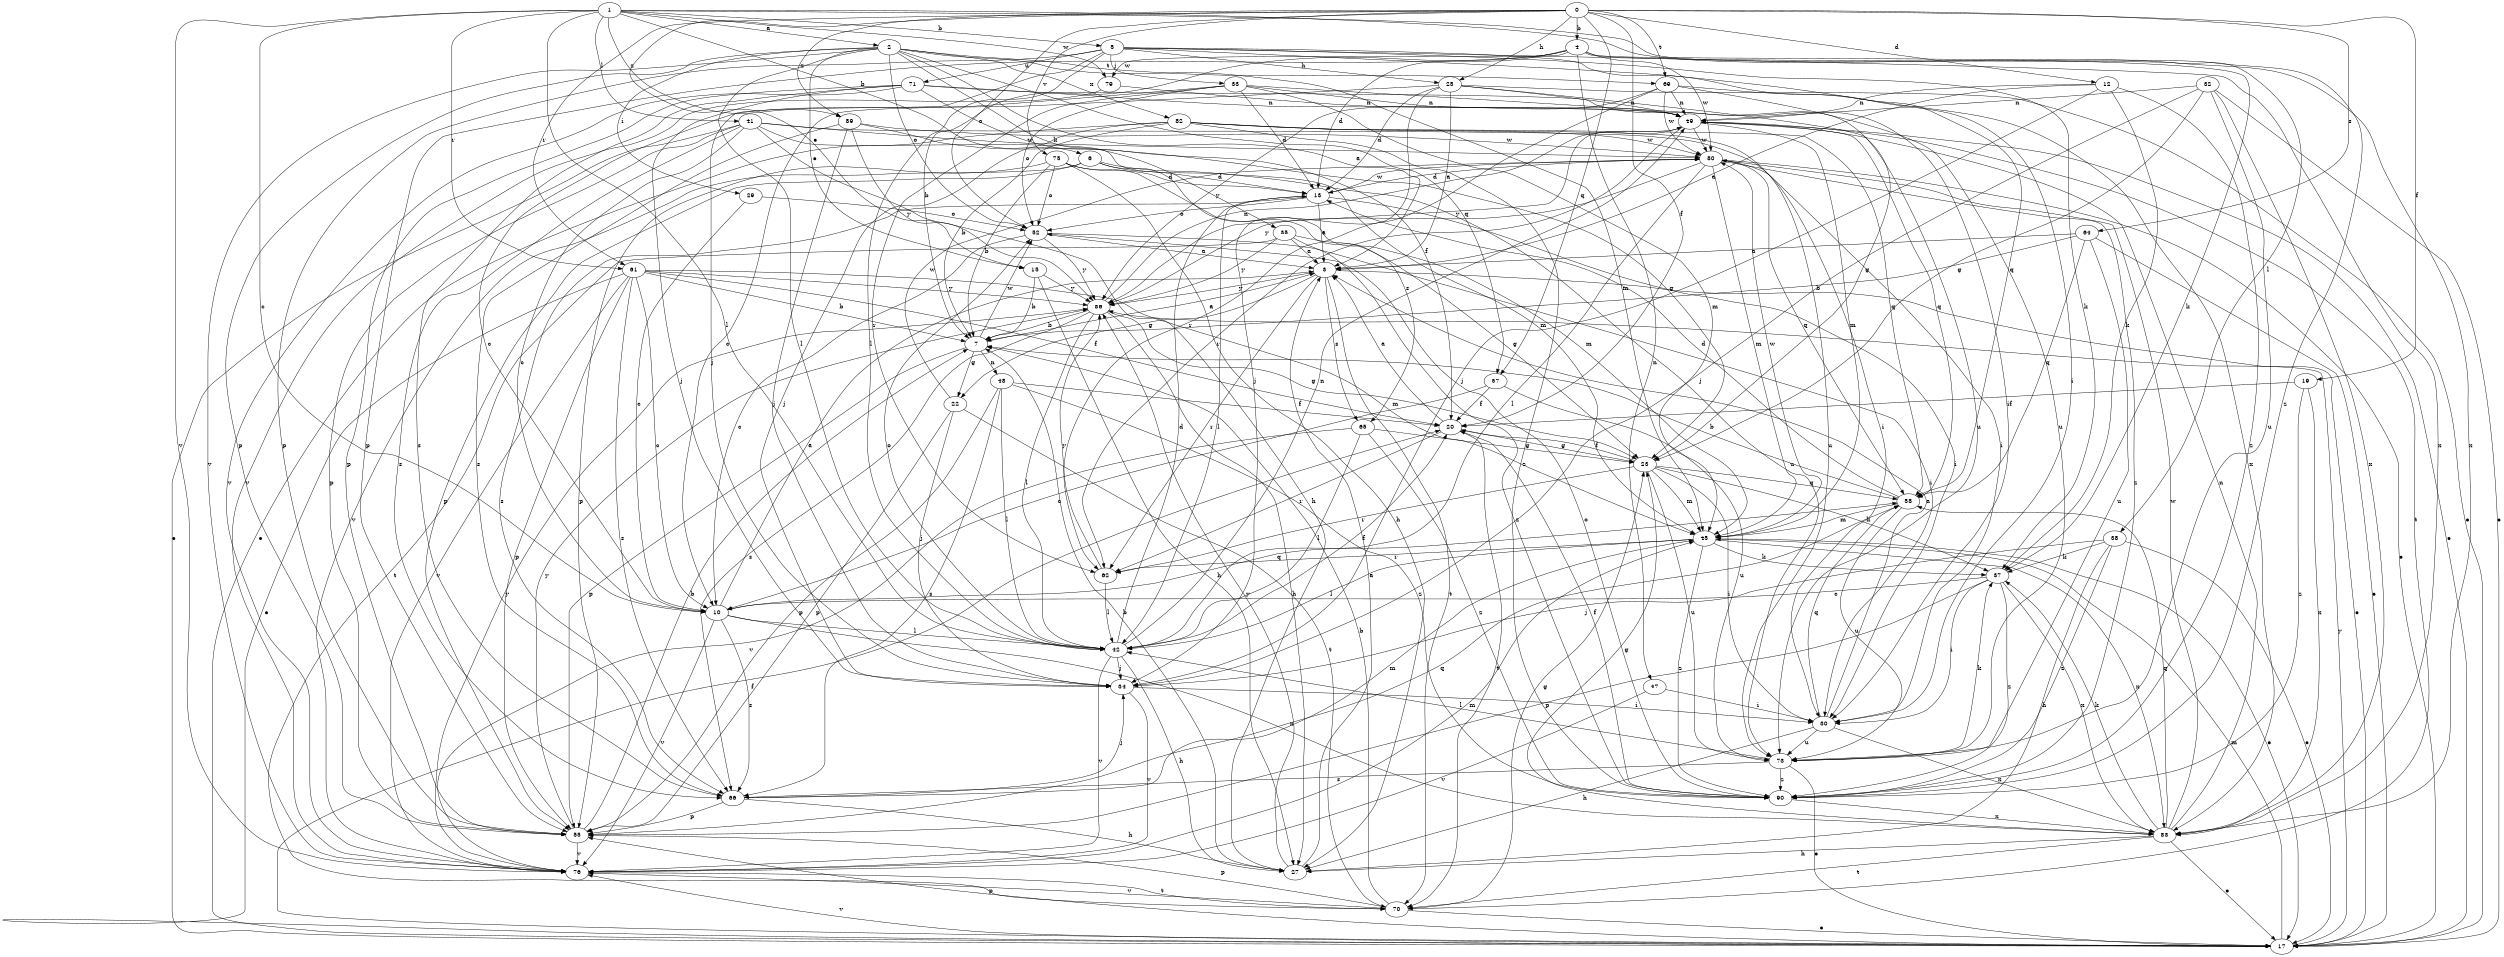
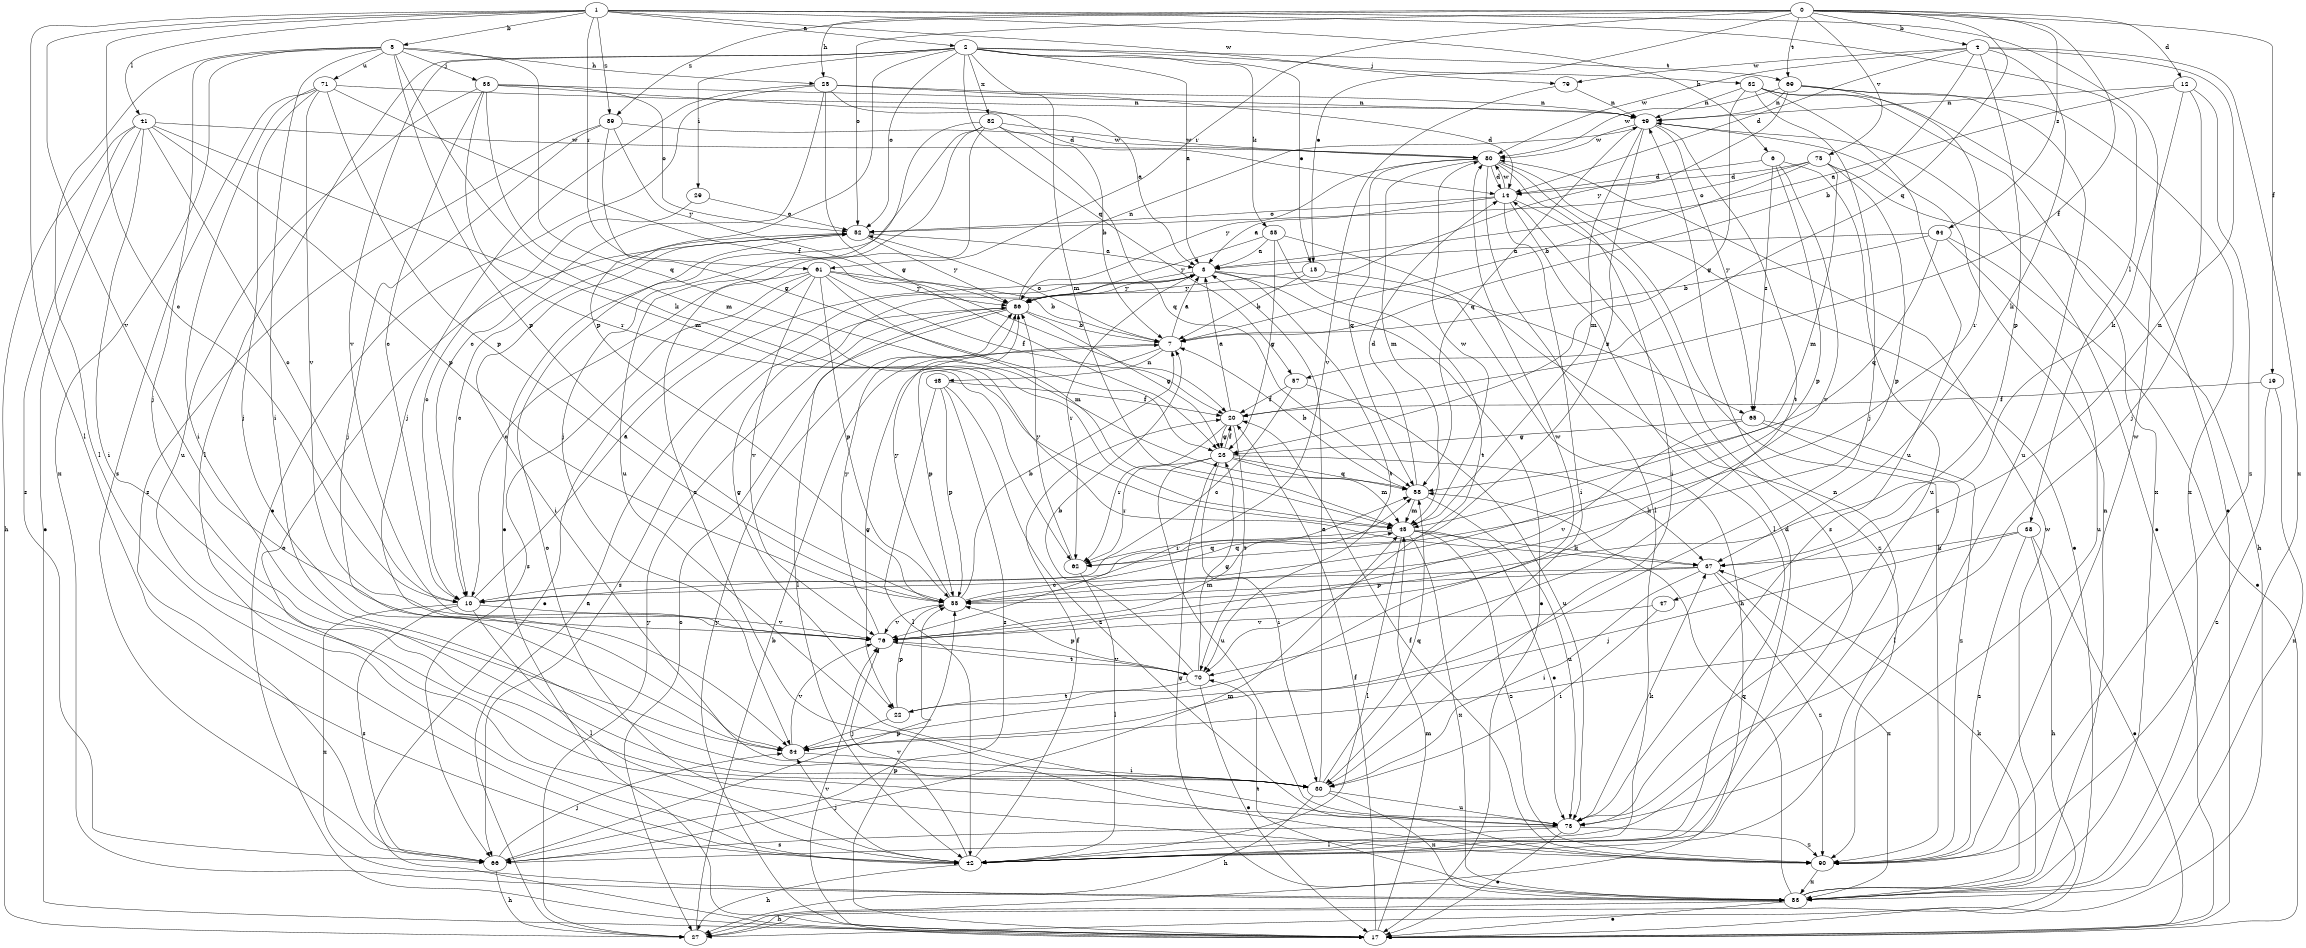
edge "2" -> "32": added, label "j"
node "13": label "13" -> "14"
edge "49" -> "86": now "49" -> "65"
edge "7" -> "52": label "w" -> "o"
edge "1" -> "90": label "z" -> "w"
edge "22" -> "70": reversed
edge "45" -> "17": now "45" -> "73"
edge "86" -> "27": label "h" -> "c"
